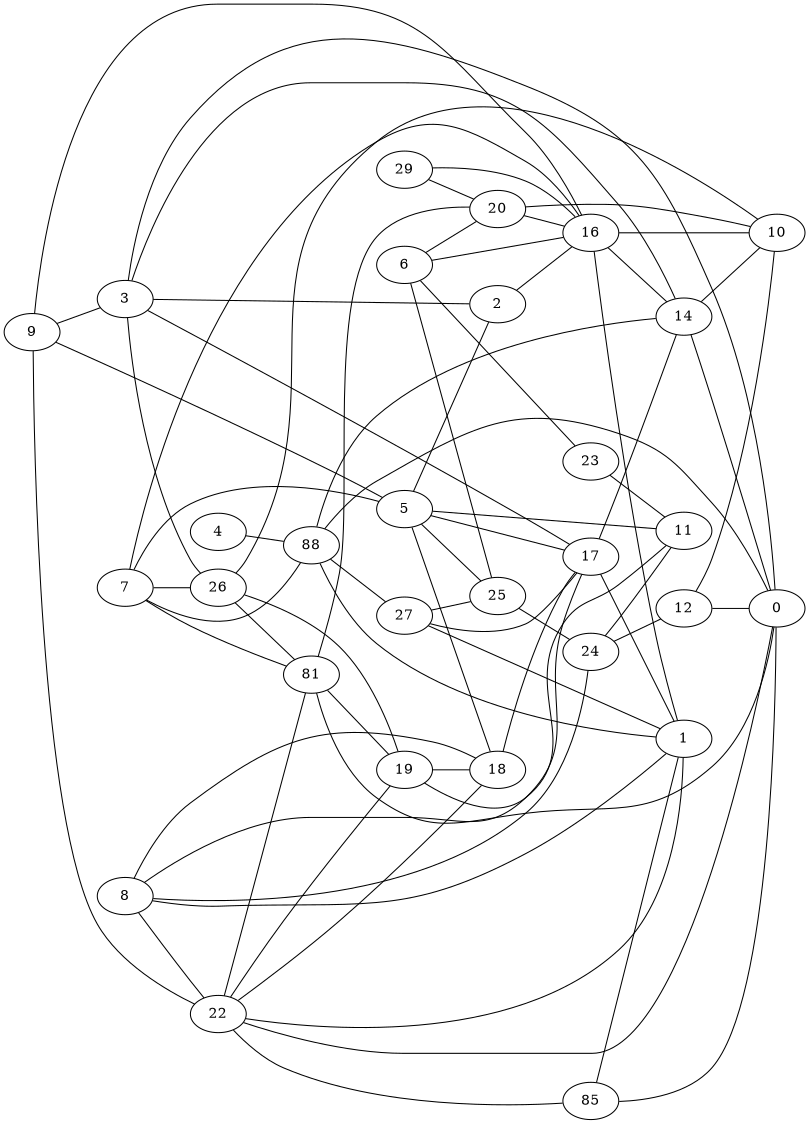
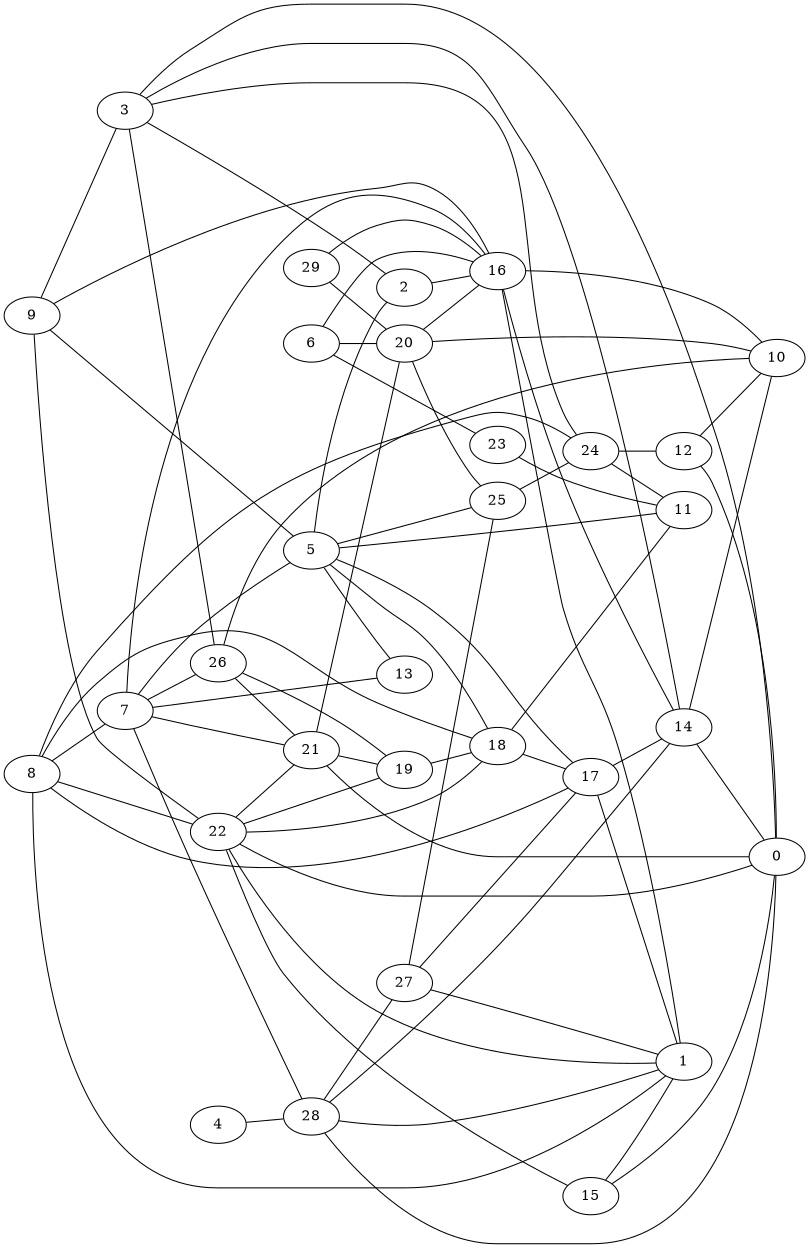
edge "6" -- "25": now "20" -- "25"
edge "3" -- "17": now "3" -- "24"
node "88": label "88" -> "28"
node "81": label "81" -> "21"
node "13": added
edge "11" -- "19": now "11" -- "18"
edge "7" -- "8": added
node "85": label "85" -> "15"
